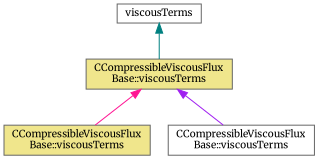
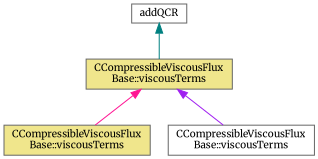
node "viscousTerms": label "viscousTerms" -> "addQCR"
